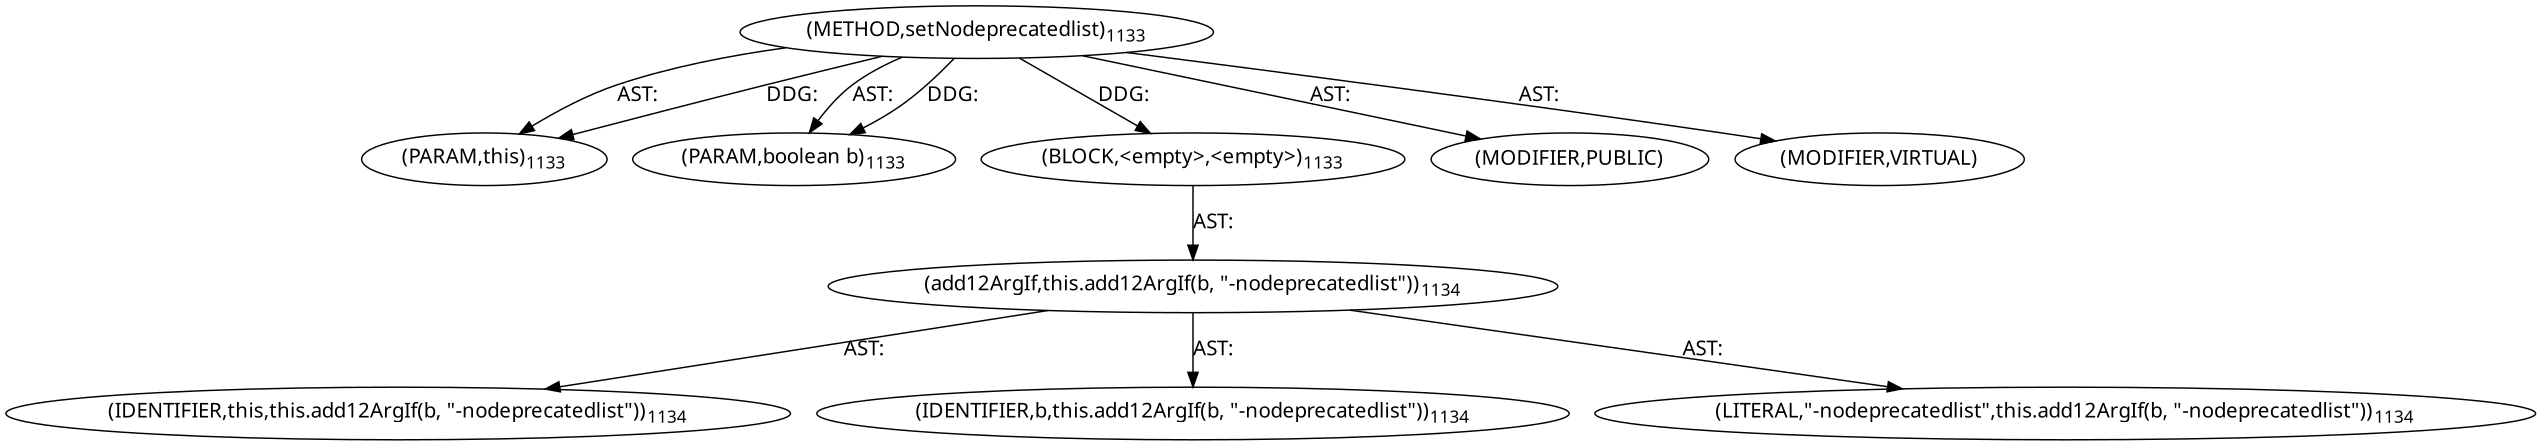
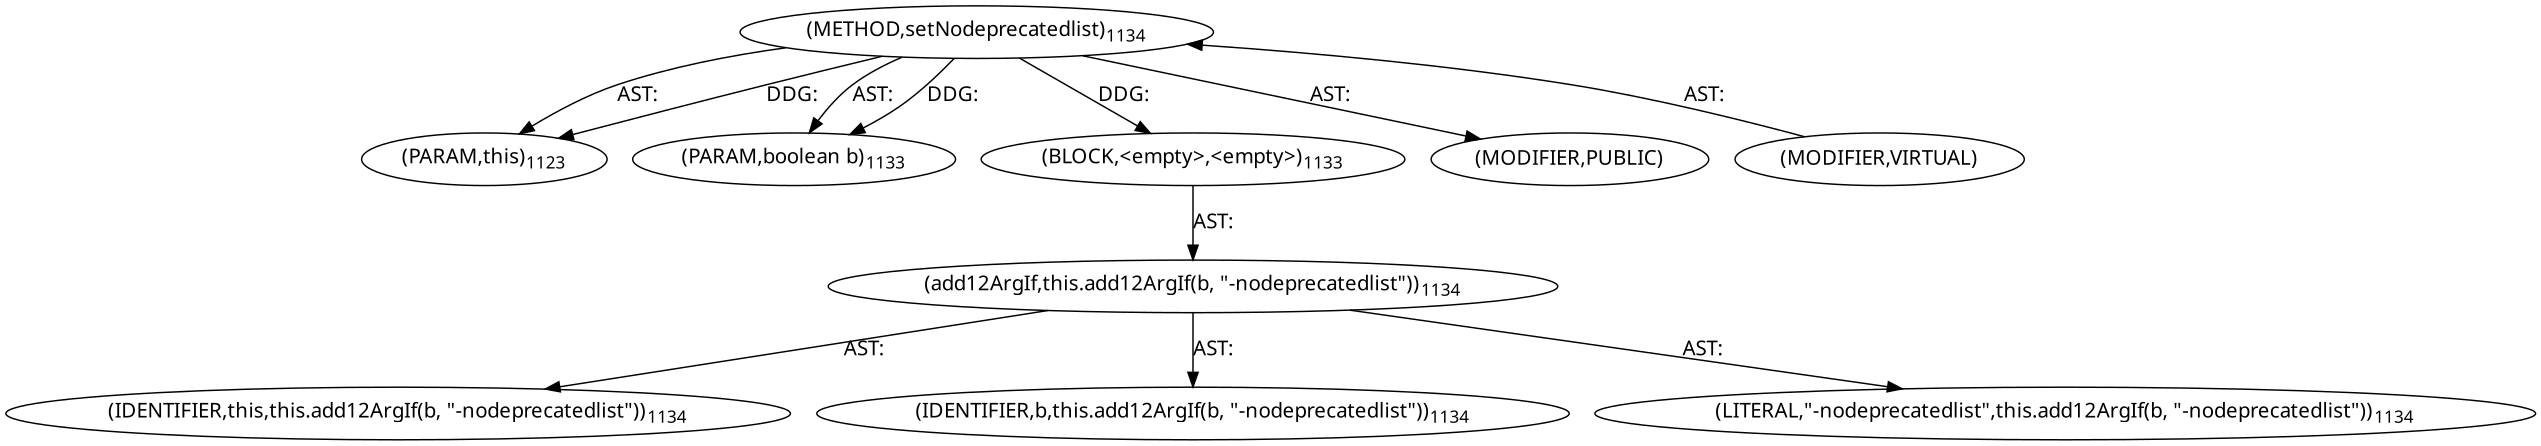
node "(METHOD,setNodeprecatedlist)": text "1133" -> "1134"
edge "(METHOD,setNodeprecatedlist)" -> "(MODIFIER,VIRTUAL)": reversed
node "(PARAM,this)": text "1133" -> "1123"
